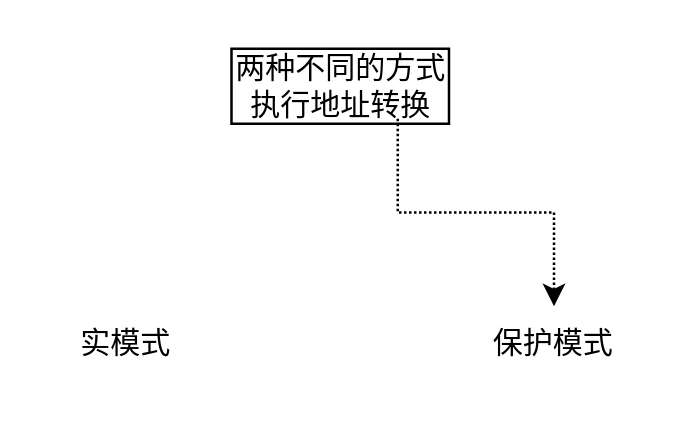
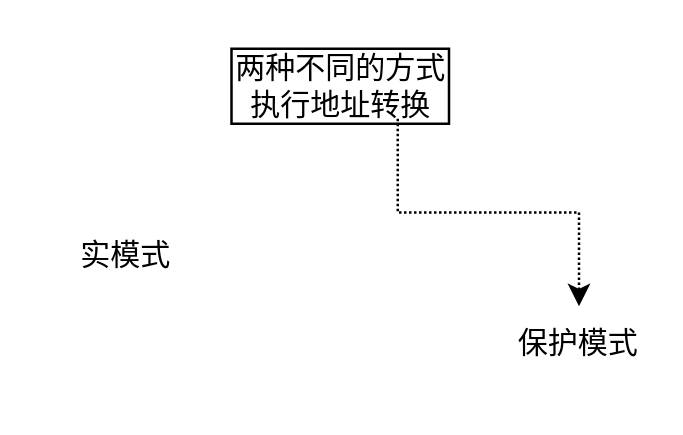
node "实模式": moved (126, 344) -> (126, 256)
node "保护模式": moved (554, 344) -> (579, 344)
